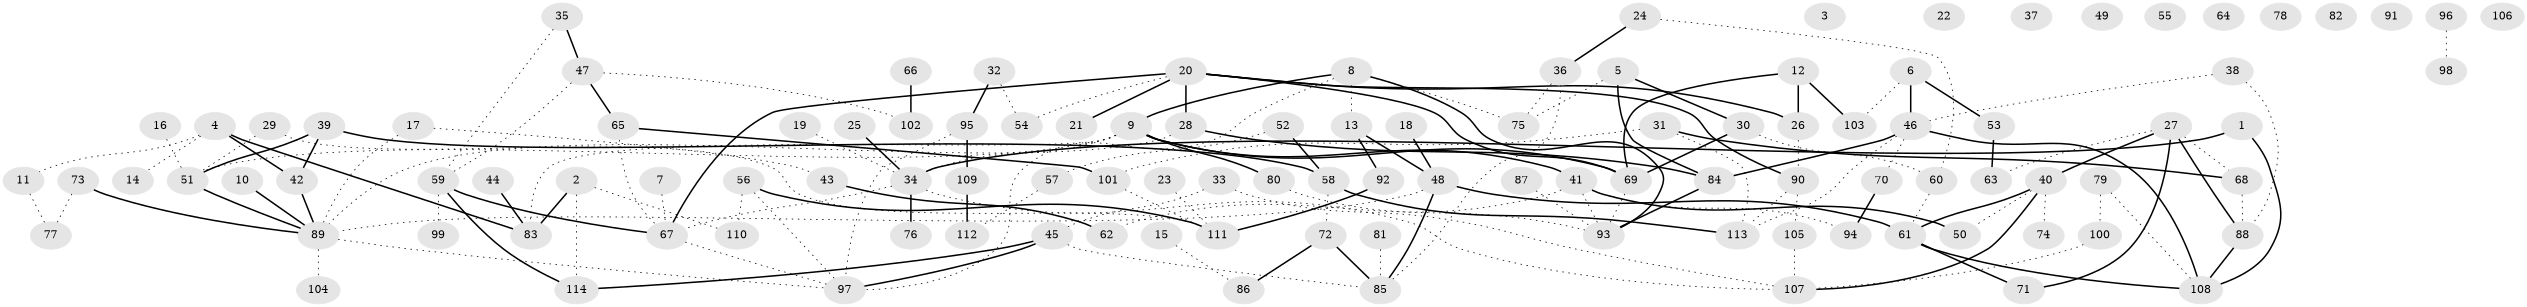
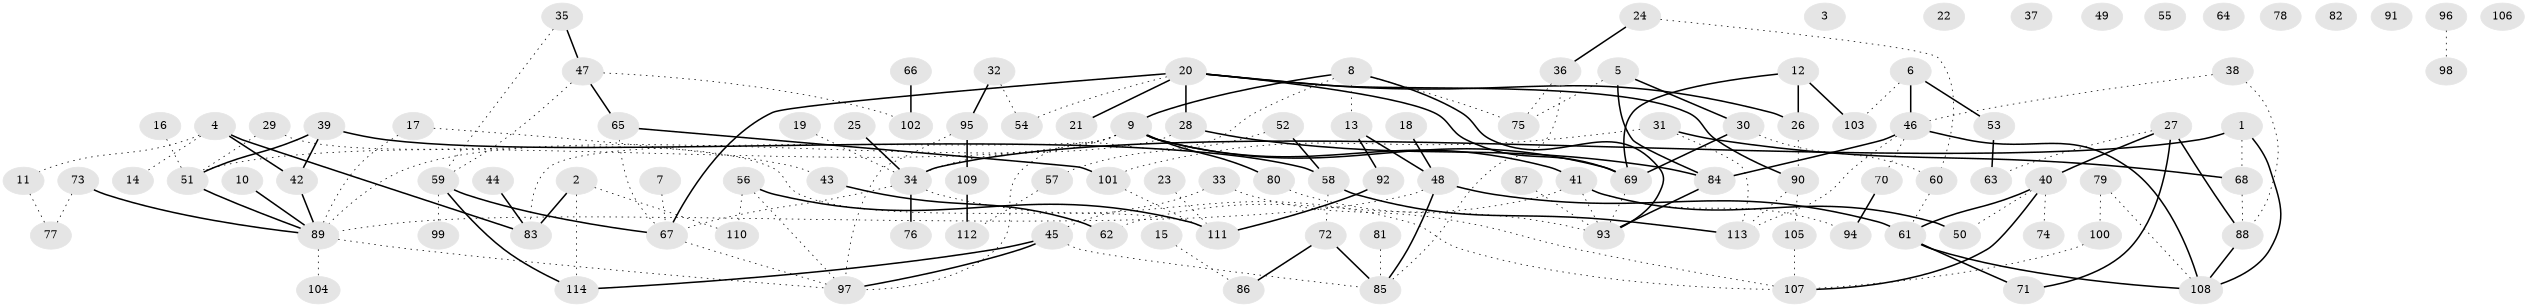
edge "27" -- "68": now "1" -- "68"
